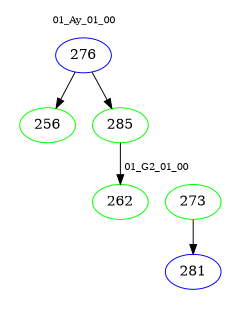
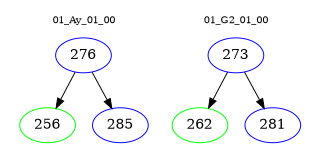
node "285": color green -> blue
edge "285" -> "262": now "273" -> "262"
node "273": color green -> blue
